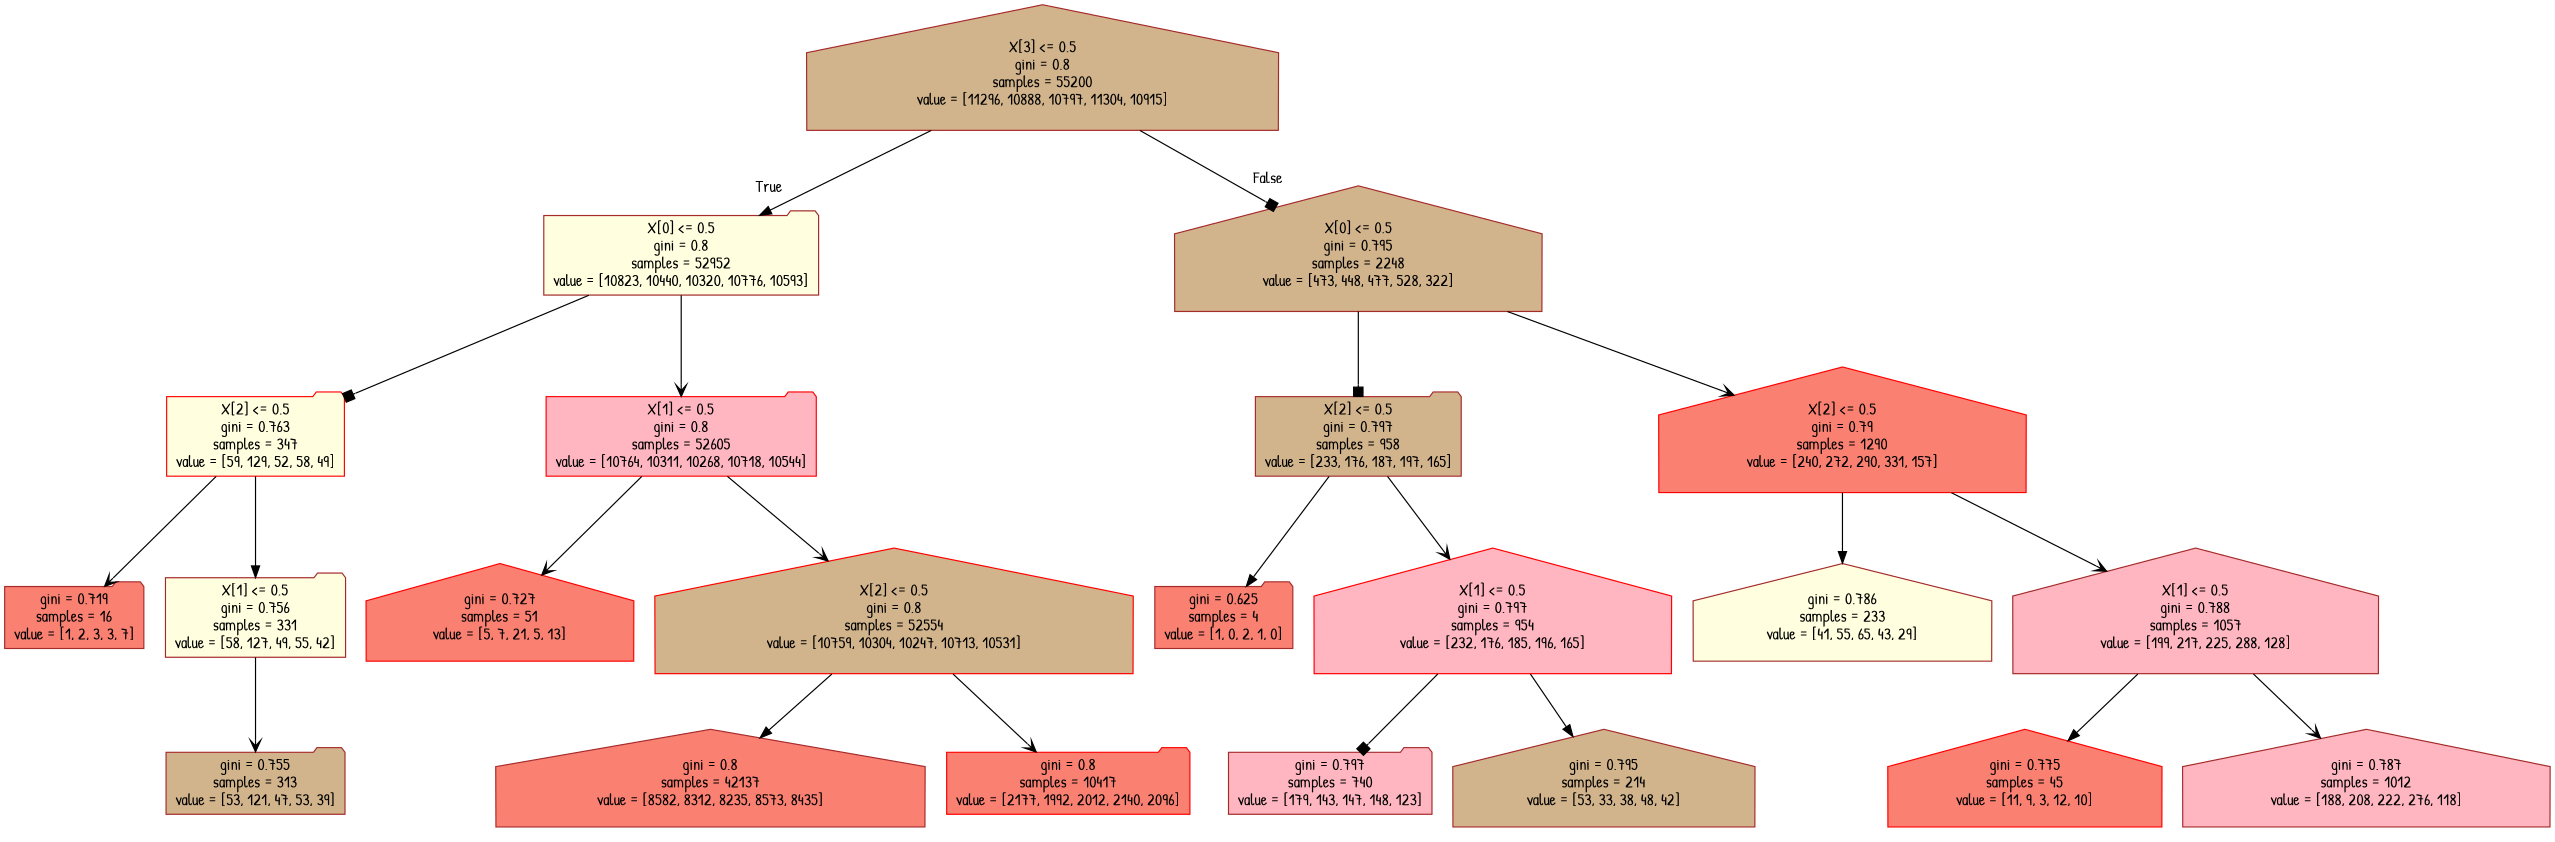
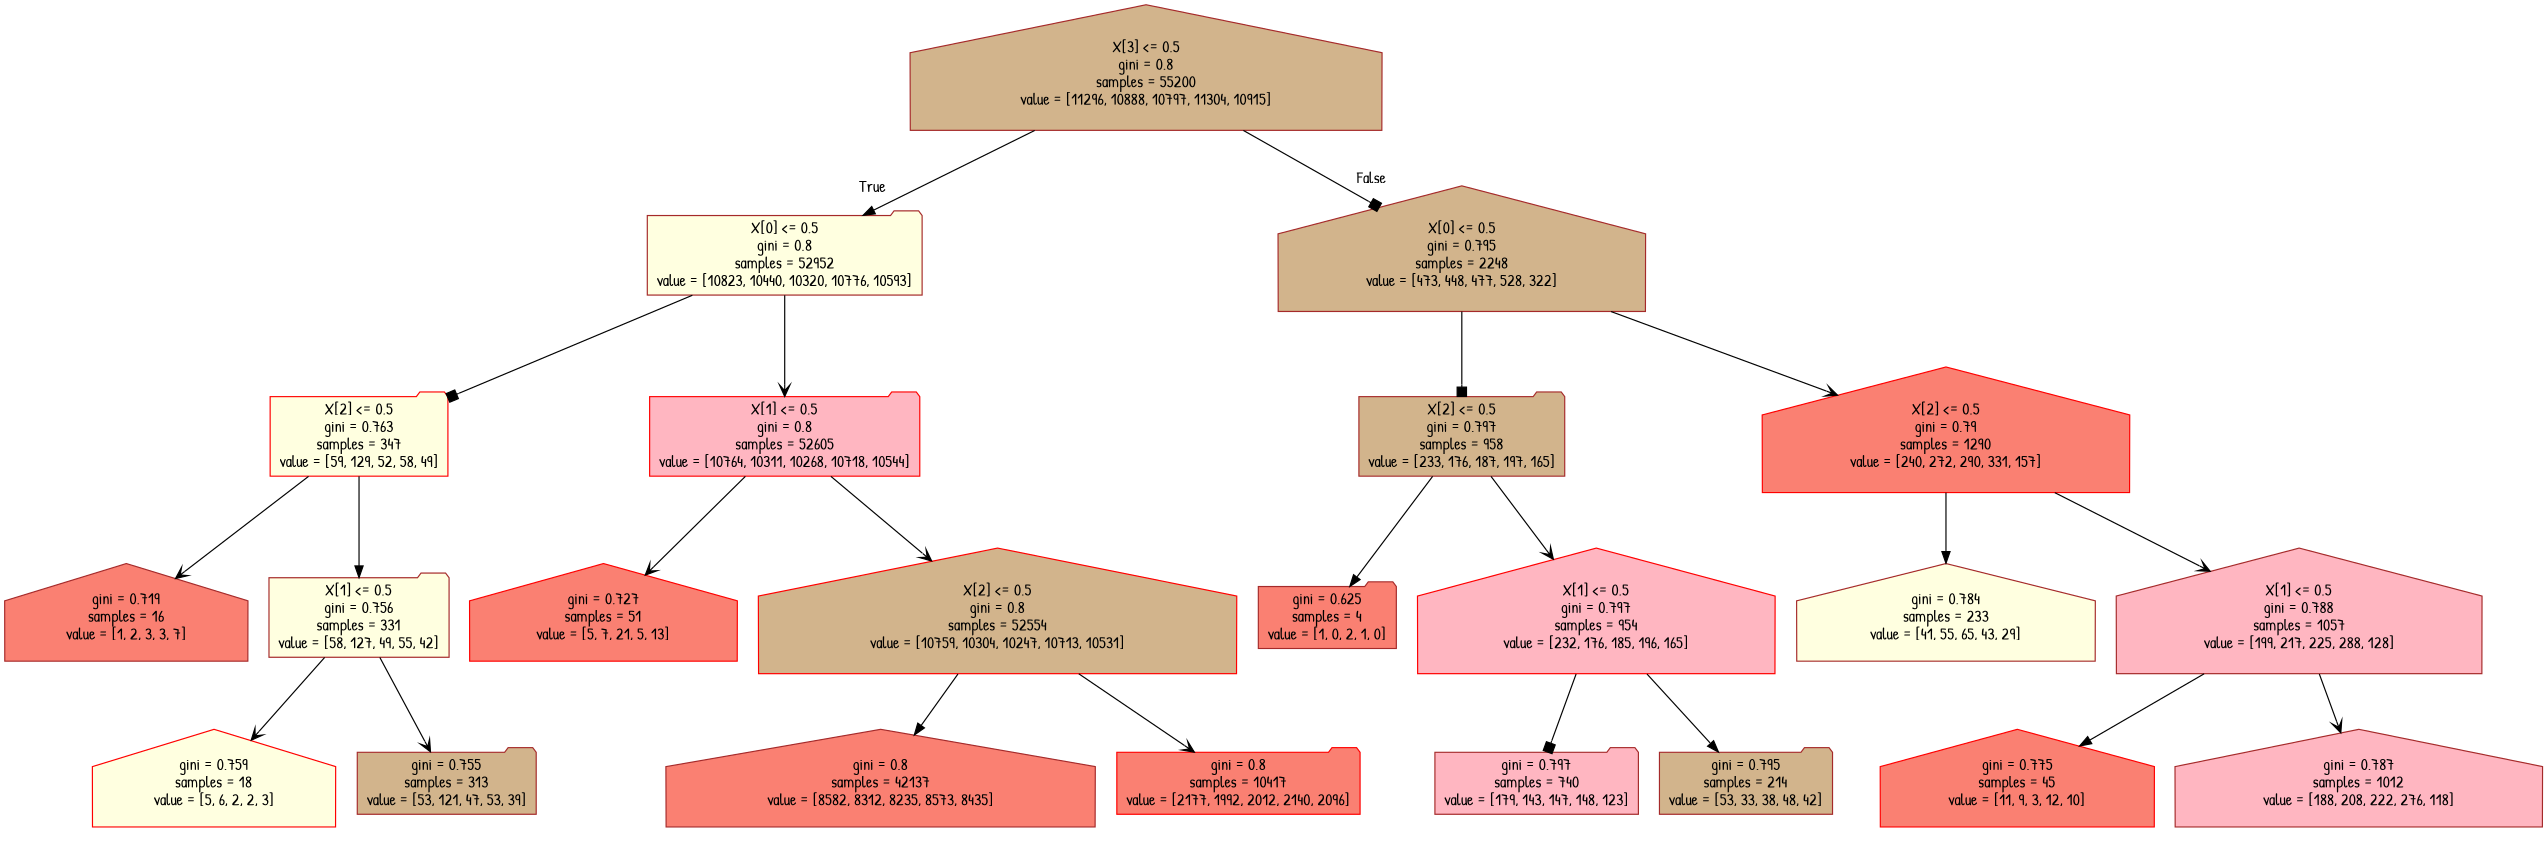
node "gini = 0.719 samples = 16 value = [1, 2, 3, 3, 7]": shape folder -> house
node "gini = 0.786 samples = 233 value = [41, 55, 65, 43, 29]": label "gini = 0.786 samples = 233 value = [41, 55, 65, 43, 29]" -> "gini = 0.784 samples = 233 value = [41, 55, 65, 43, 29]"
node "gini = 0.759 samples = 18 value = [5, 6, 2, 2, 3]": added
node "gini = 0.795 samples = 214 value = [53, 33, 38, 48, 42]": shape house -> folder
